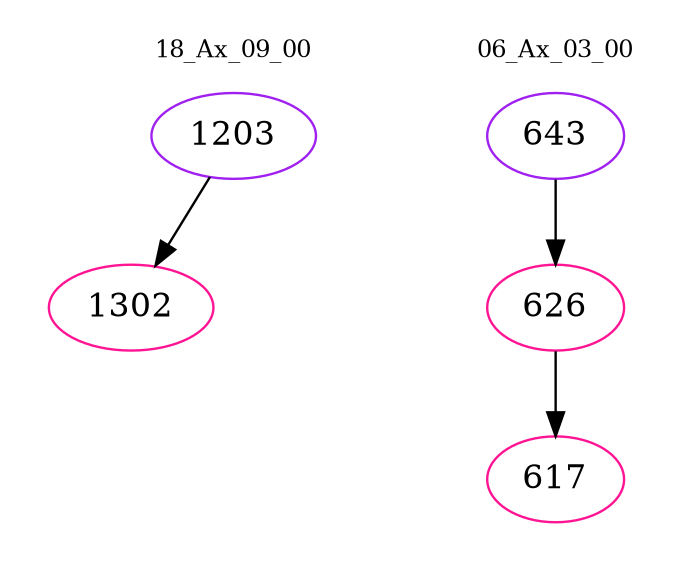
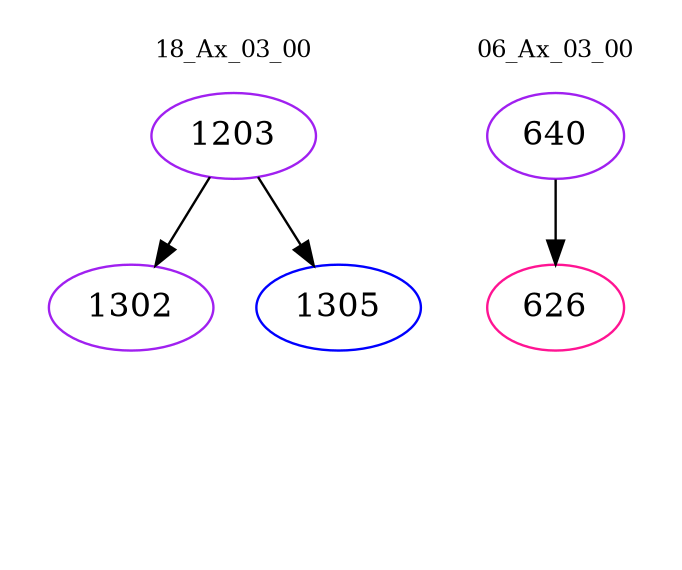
cluster "18_Ax_09_00": label "18_Ax_09_00" -> "18_Ax_03_00"
node "643": label "643" -> "640"
node "1302": color deeppink -> purple
node "1305": added
node "617": removed
